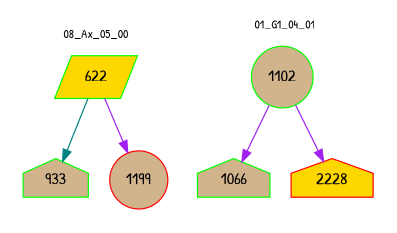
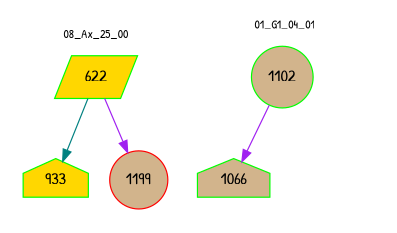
cluster "08_Ax_05_00": label "08_Ax_05_00" -> "08_Ax_25_00"
node "933": fillcolor tan -> gold
node "2228": removed
